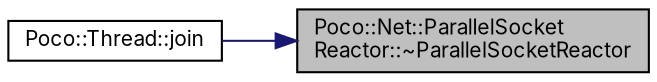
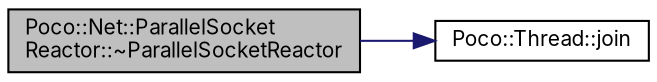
edge "Poco::Thread::join" -> "Poco::Net::ParallelSocket Reactor::~ParallelSocketReactor": reversed
